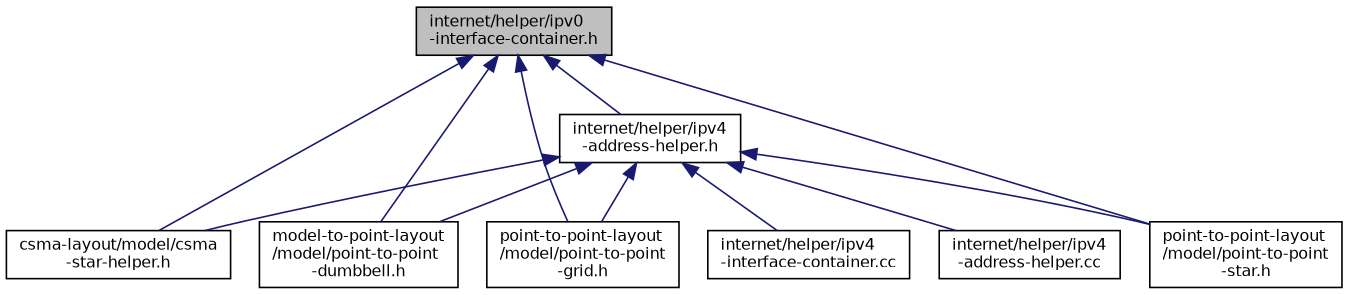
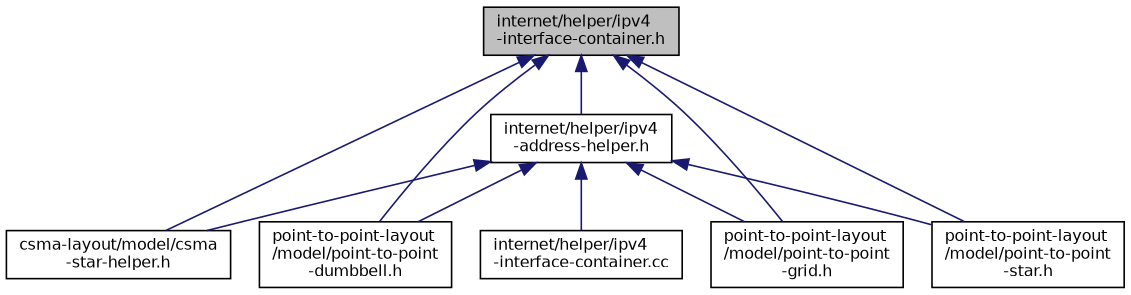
node "internet/helper/ipv0 -interface-container.h": label "internet/helper/ipv0 -interface-container.h" -> "internet/helper/ipv4 -interface-container.h"
node "model-to-point-layout /model/point-to-point -dumbbell.h": label "model-to-point-layout /model/point-to-point -dumbbell.h" -> "point-to-point-layout /model/point-to-point -dumbbell.h"
node "internet/helper/ipv4 -address-helper.cc": removed
